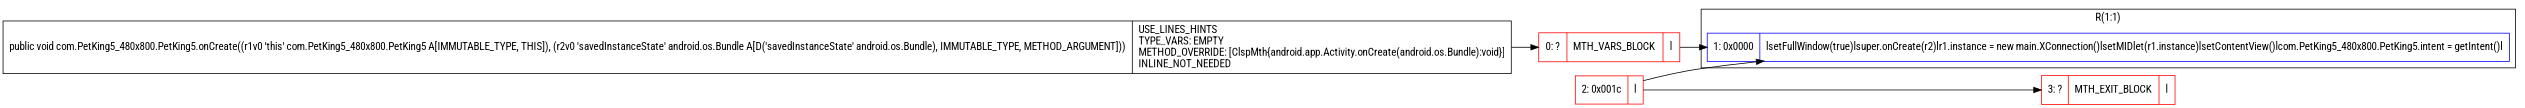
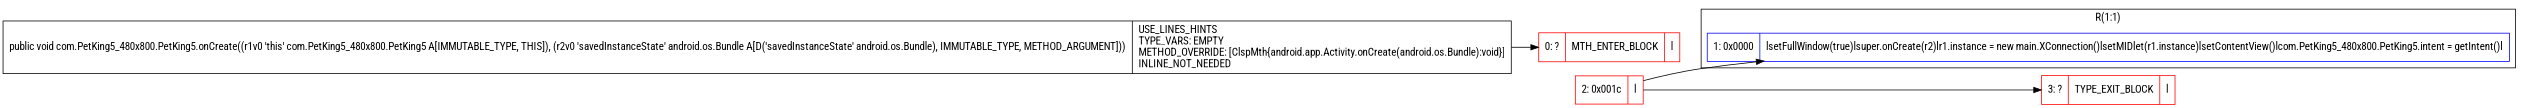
node "0: ?": text "MTH_VARS_BLOCK" -> "MTH_ENTER_BLOCK"
edge "0: ?" -> "1: 0x0000": removed
node "3: ?": text "MTH_EXIT_BLOCK" -> "TYPE_EXIT_BLOCK"
